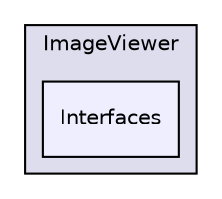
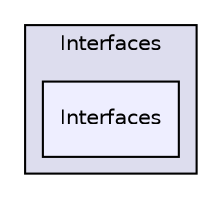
cluster "ImageViewer": label "ImageViewer" -> "Interfaces"
